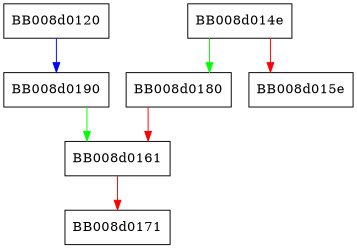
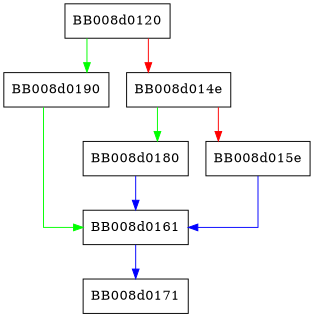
edge "BB008d0120" -> "BB008d0190": color blue -> green
edge "BB008d0120" -> "BB008d014e": added
edge "BB008d0180" -> "BB008d0161": color red -> blue
edge "BB008d0161" -> "BB008d0171": color red -> blue
edge "BB008d015e" -> "BB008d0161": added
